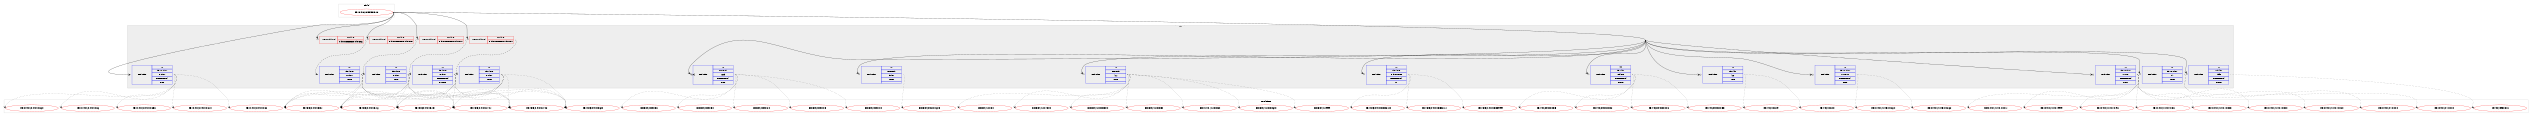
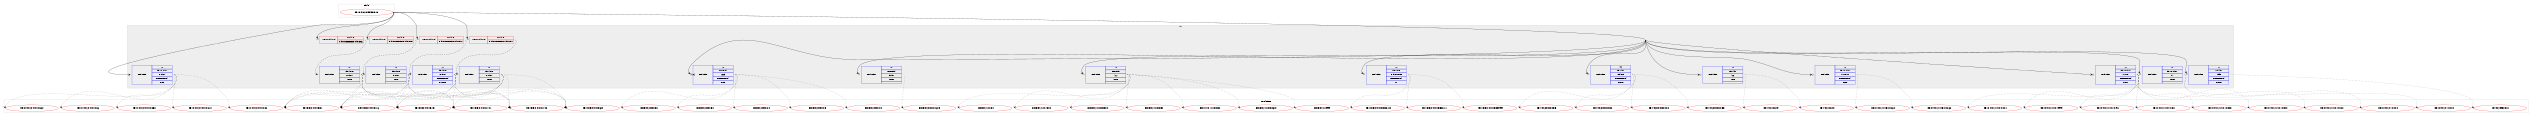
node "dev-lang/python-3.4.6": label "dev-lang/python-3.4.6" -> "arch-lang/python-3.4.6"
node "zstd-python/numpy-1.10.4": label "zstd-python/numpy-1.10.4" -> "dev-python/numpy-1.10.4"
